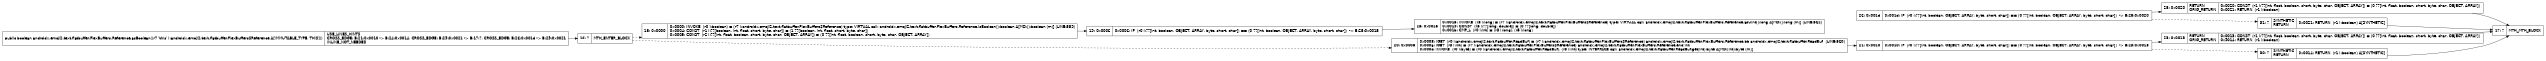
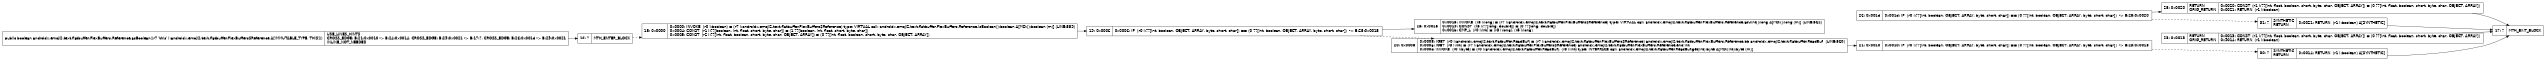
node "17: ?": text "MTH_MTH_BLOCK" -> "MTH_EXIT_BLOCK"
edge "21: 0x0010" -> "23: 0x0013": removed
edge "16: ?" -> "20: 0x0008": now "19: 0x0006" -> "20: 0x0008"
